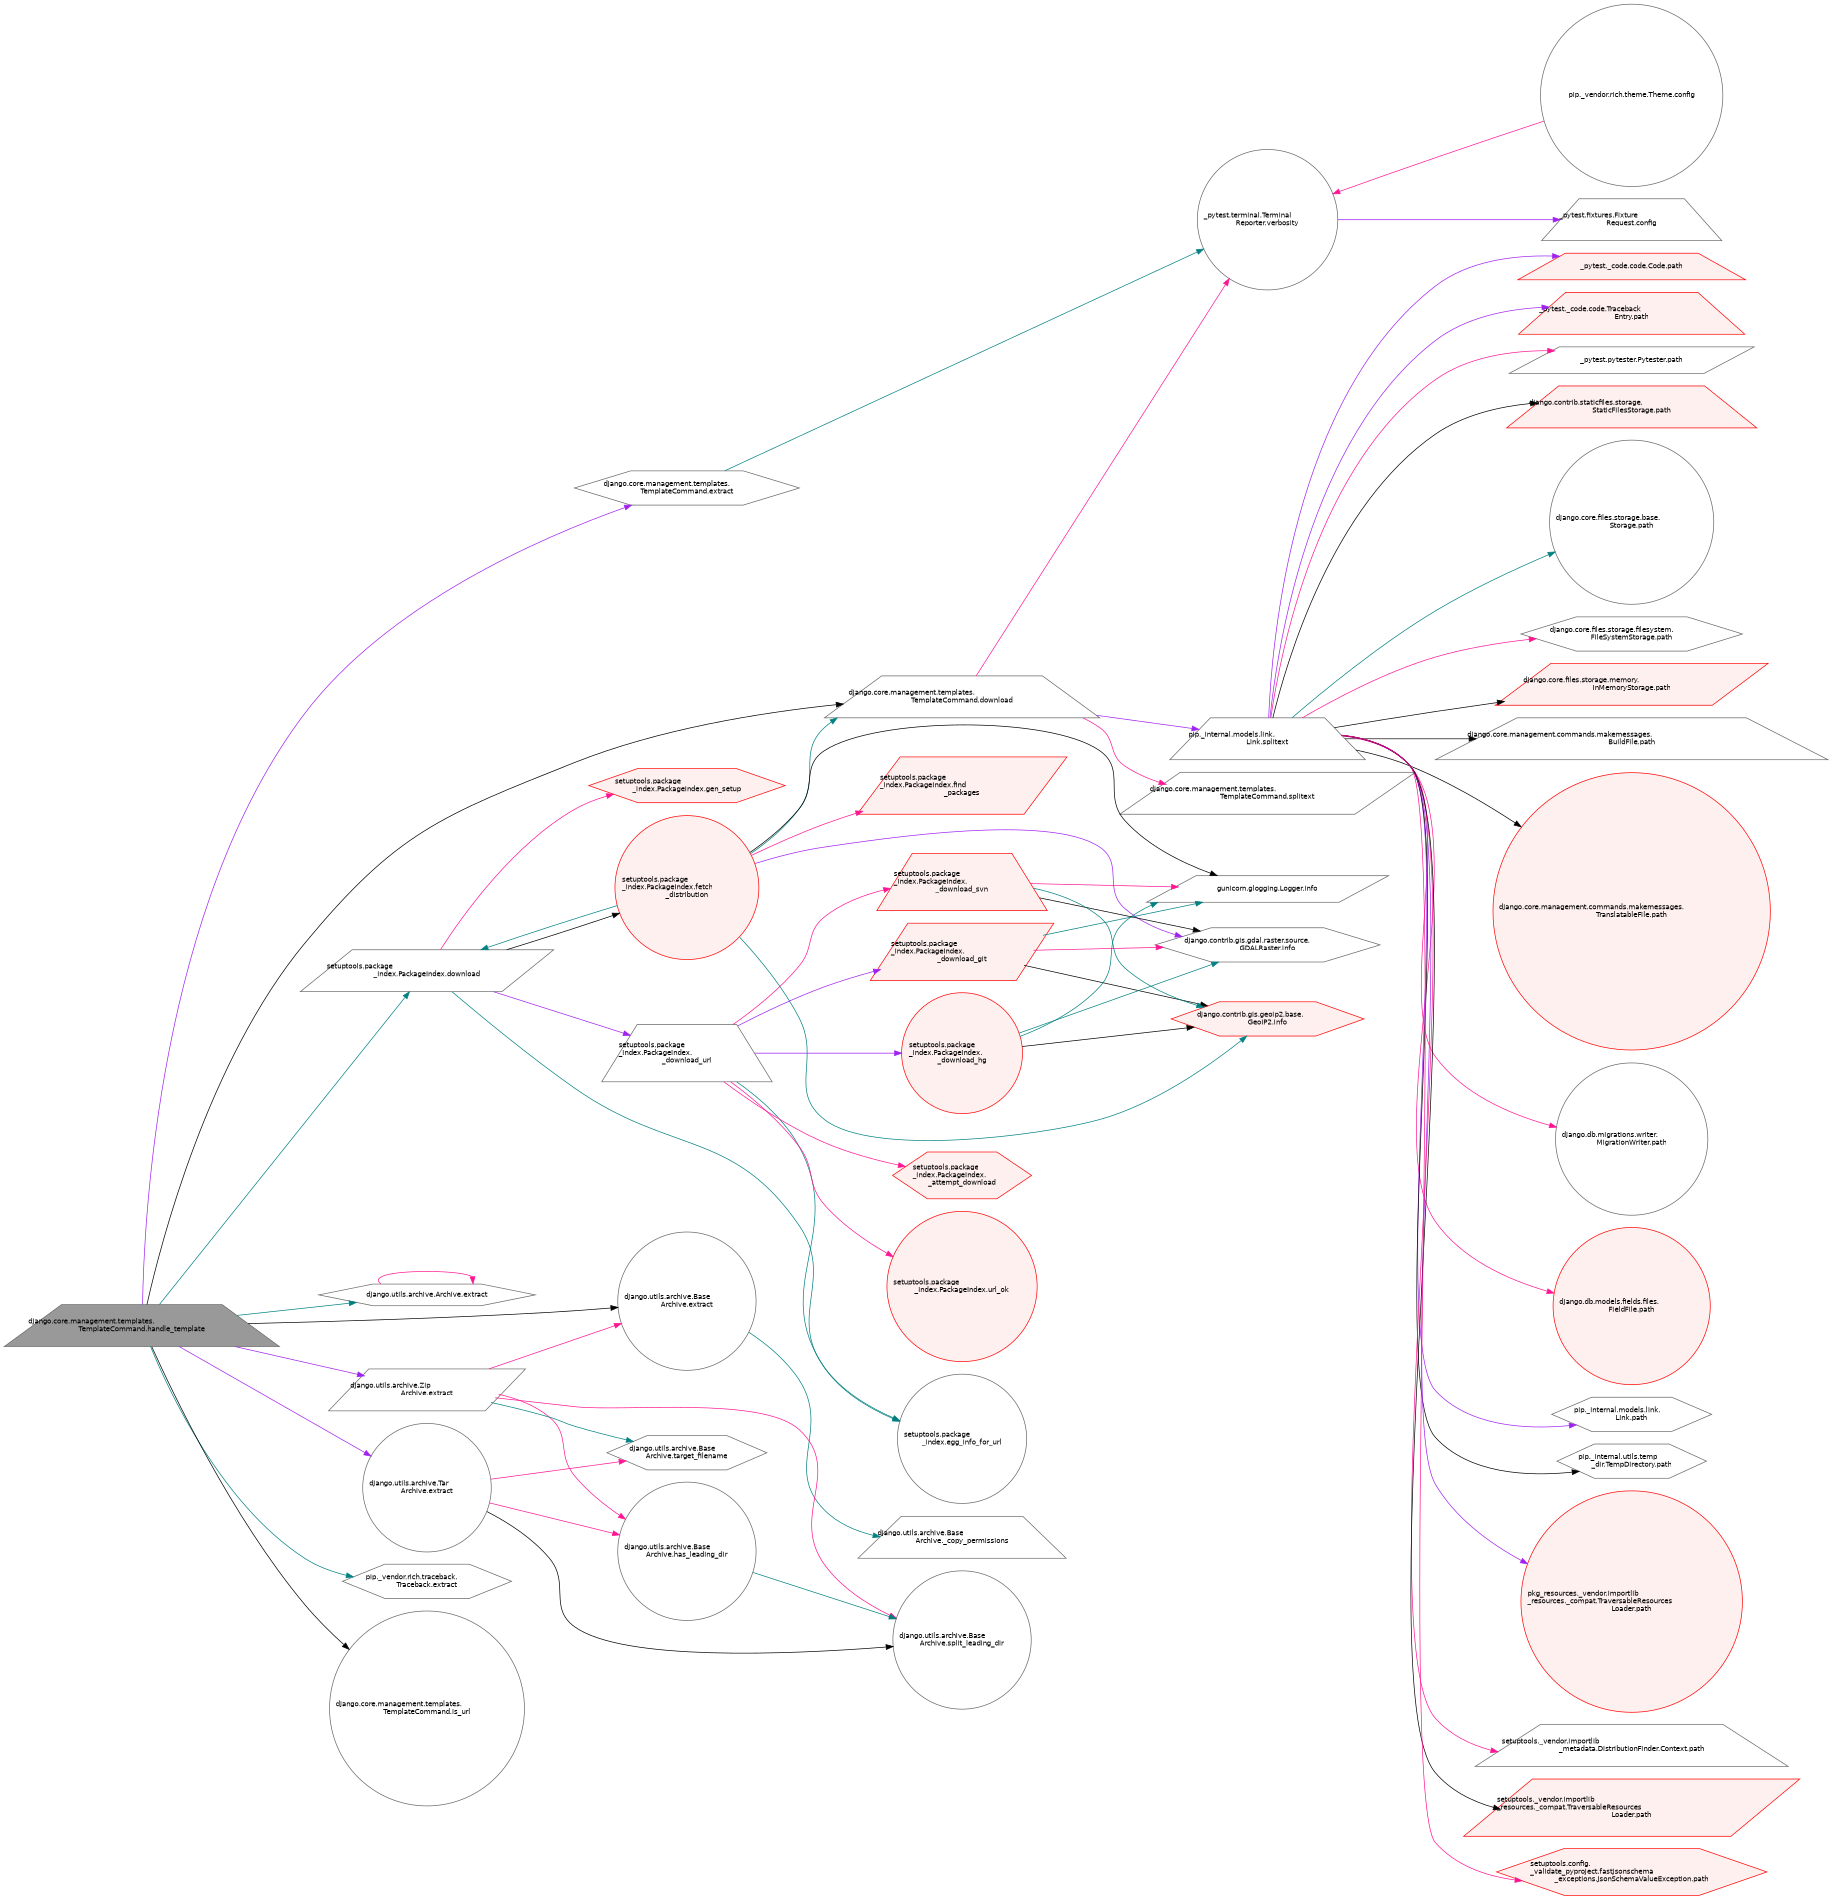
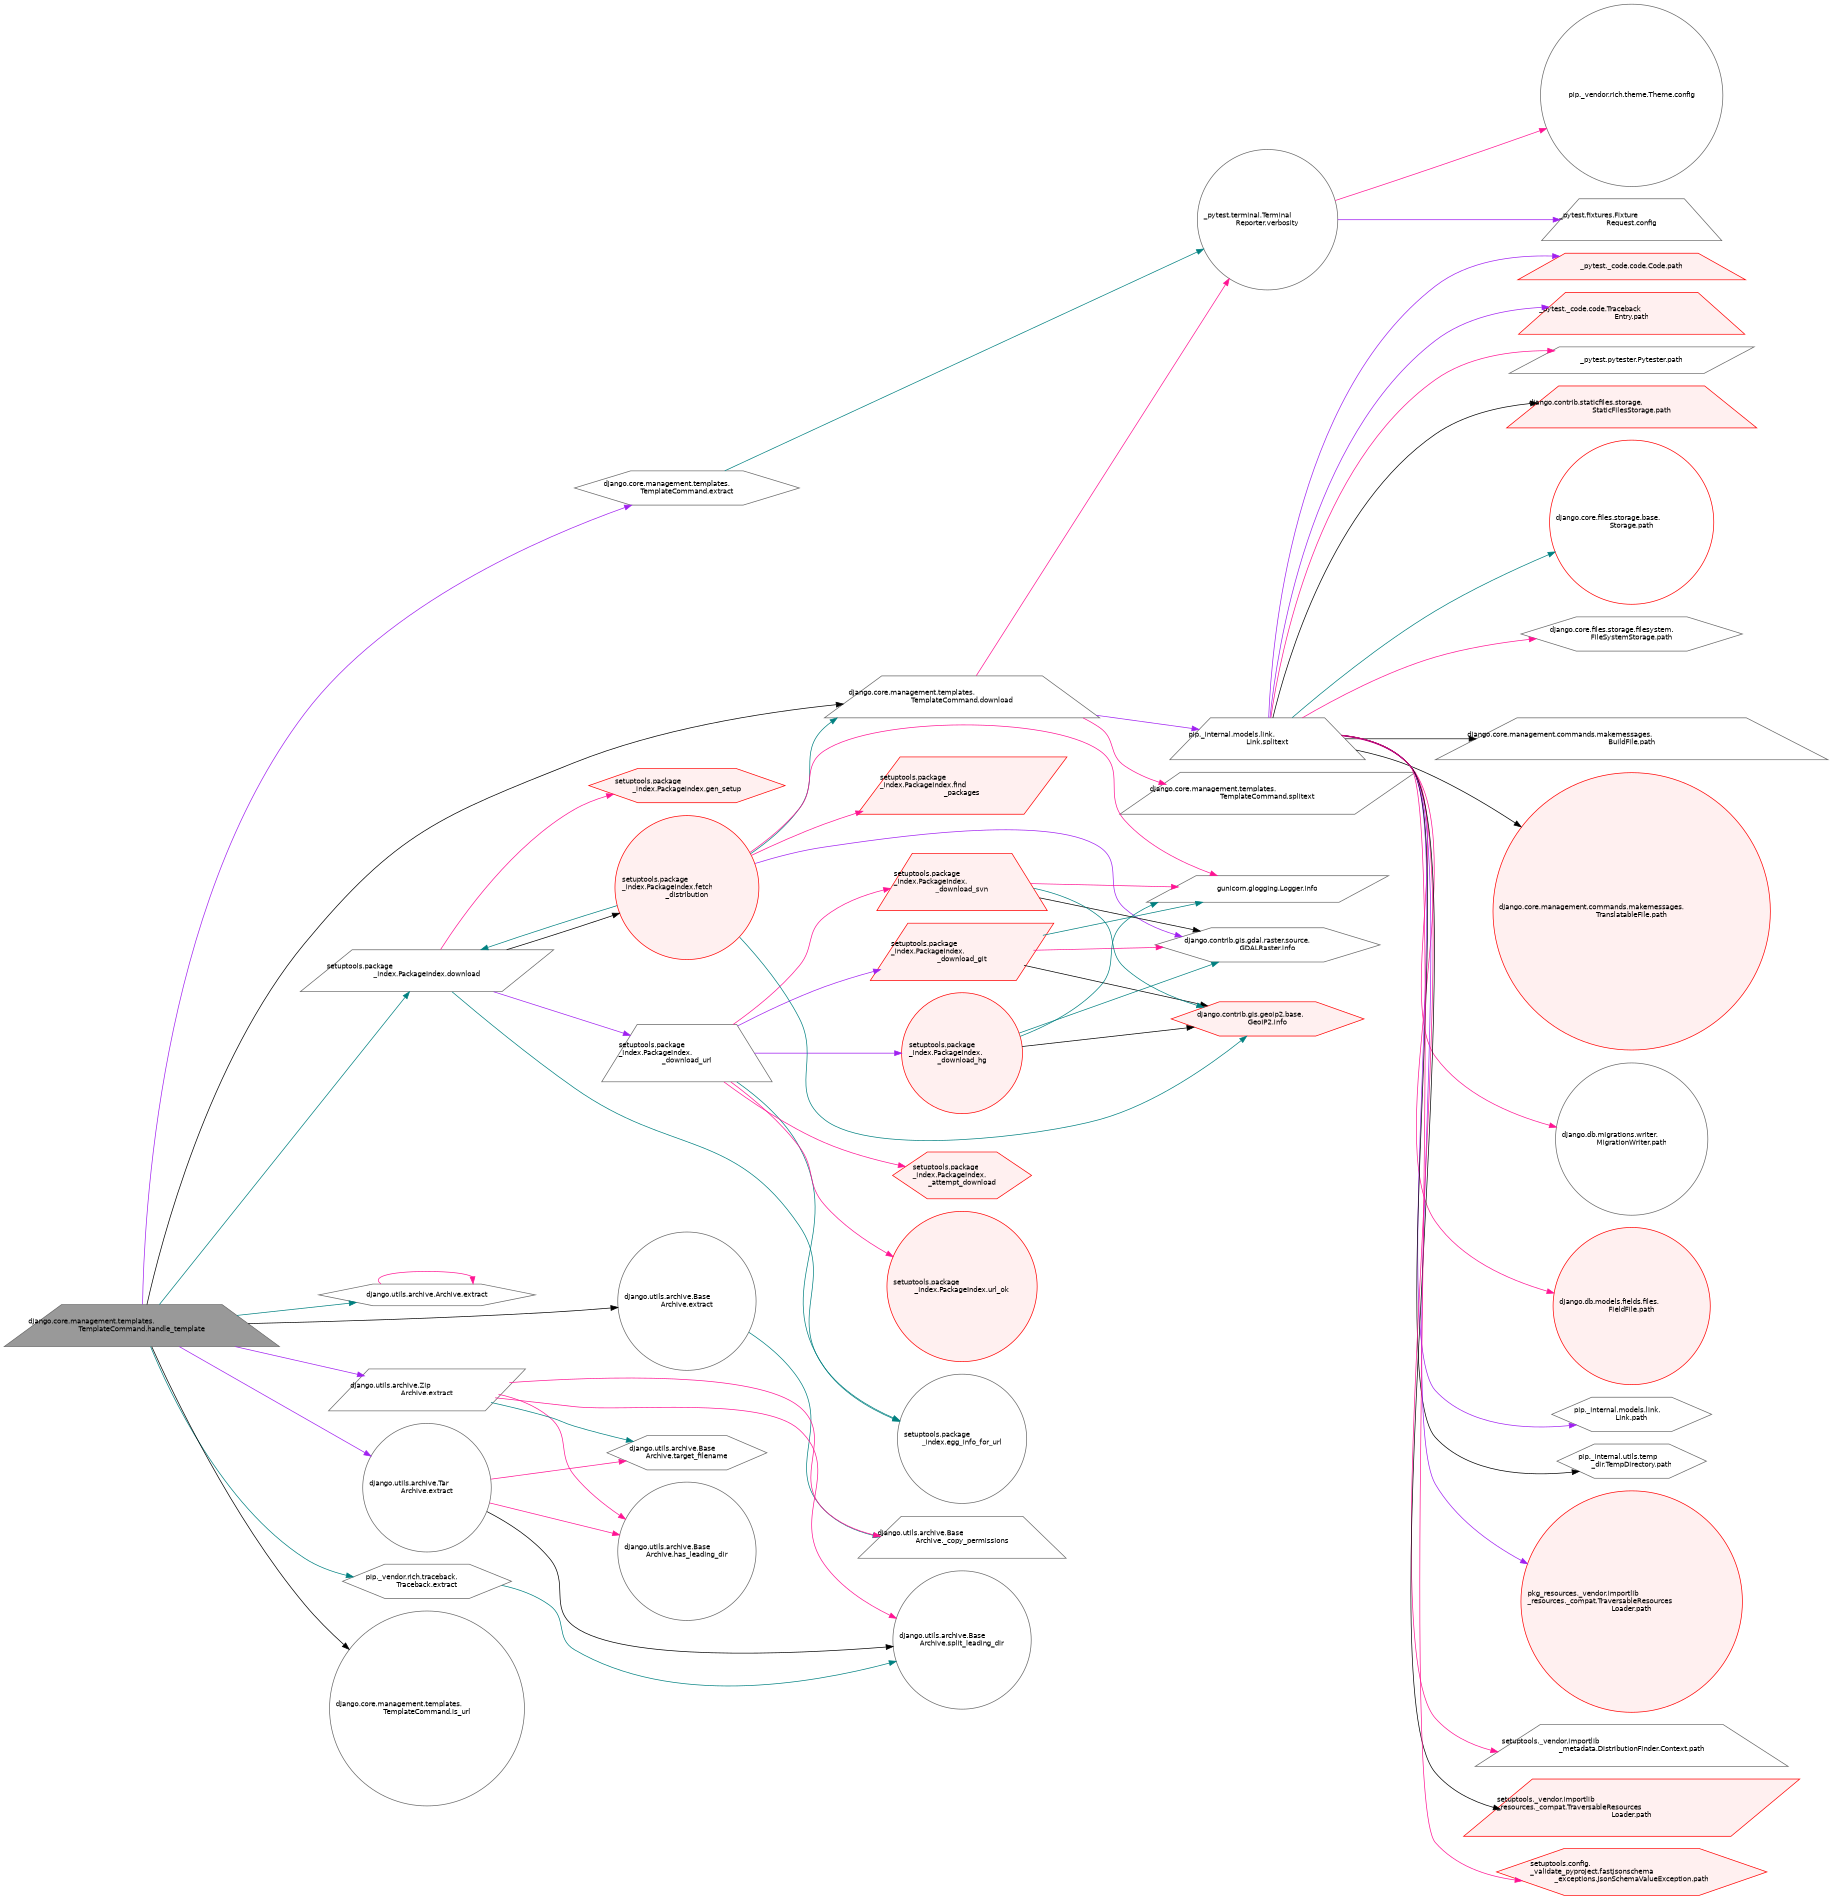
edge "pip._vendor.rich.theme.Theme.config" -> "_pytest.terminal.Terminal Reporter.verbosity": reversed
node "django.core.files.storage.base. Storage.path": color grey40 -> red
node "django.core.files.storage.memory. InMemoryStorage.path": removed
edge "setuptools.package _index.PackageIndex.fetch _distribution" -> "gunicorn.glogging.Logger.info": color black -> deeppink
edge "django.utils.archive.Zip Archive.extract" -> "django.utils.archive.Base Archive.extract": now "django.utils.archive.Zip Archive.extract" -> "django.utils.archive.Base Archive._copy_permissions"
edge "django.utils.archive.Base Archive.has_leading_dir" -> "django.utils.archive.Base Archive.split_leading_dir": now "pip._vendor.rich.traceback. Traceback.extract" -> "django.utils.archive.Base Archive.split_leading_dir"
